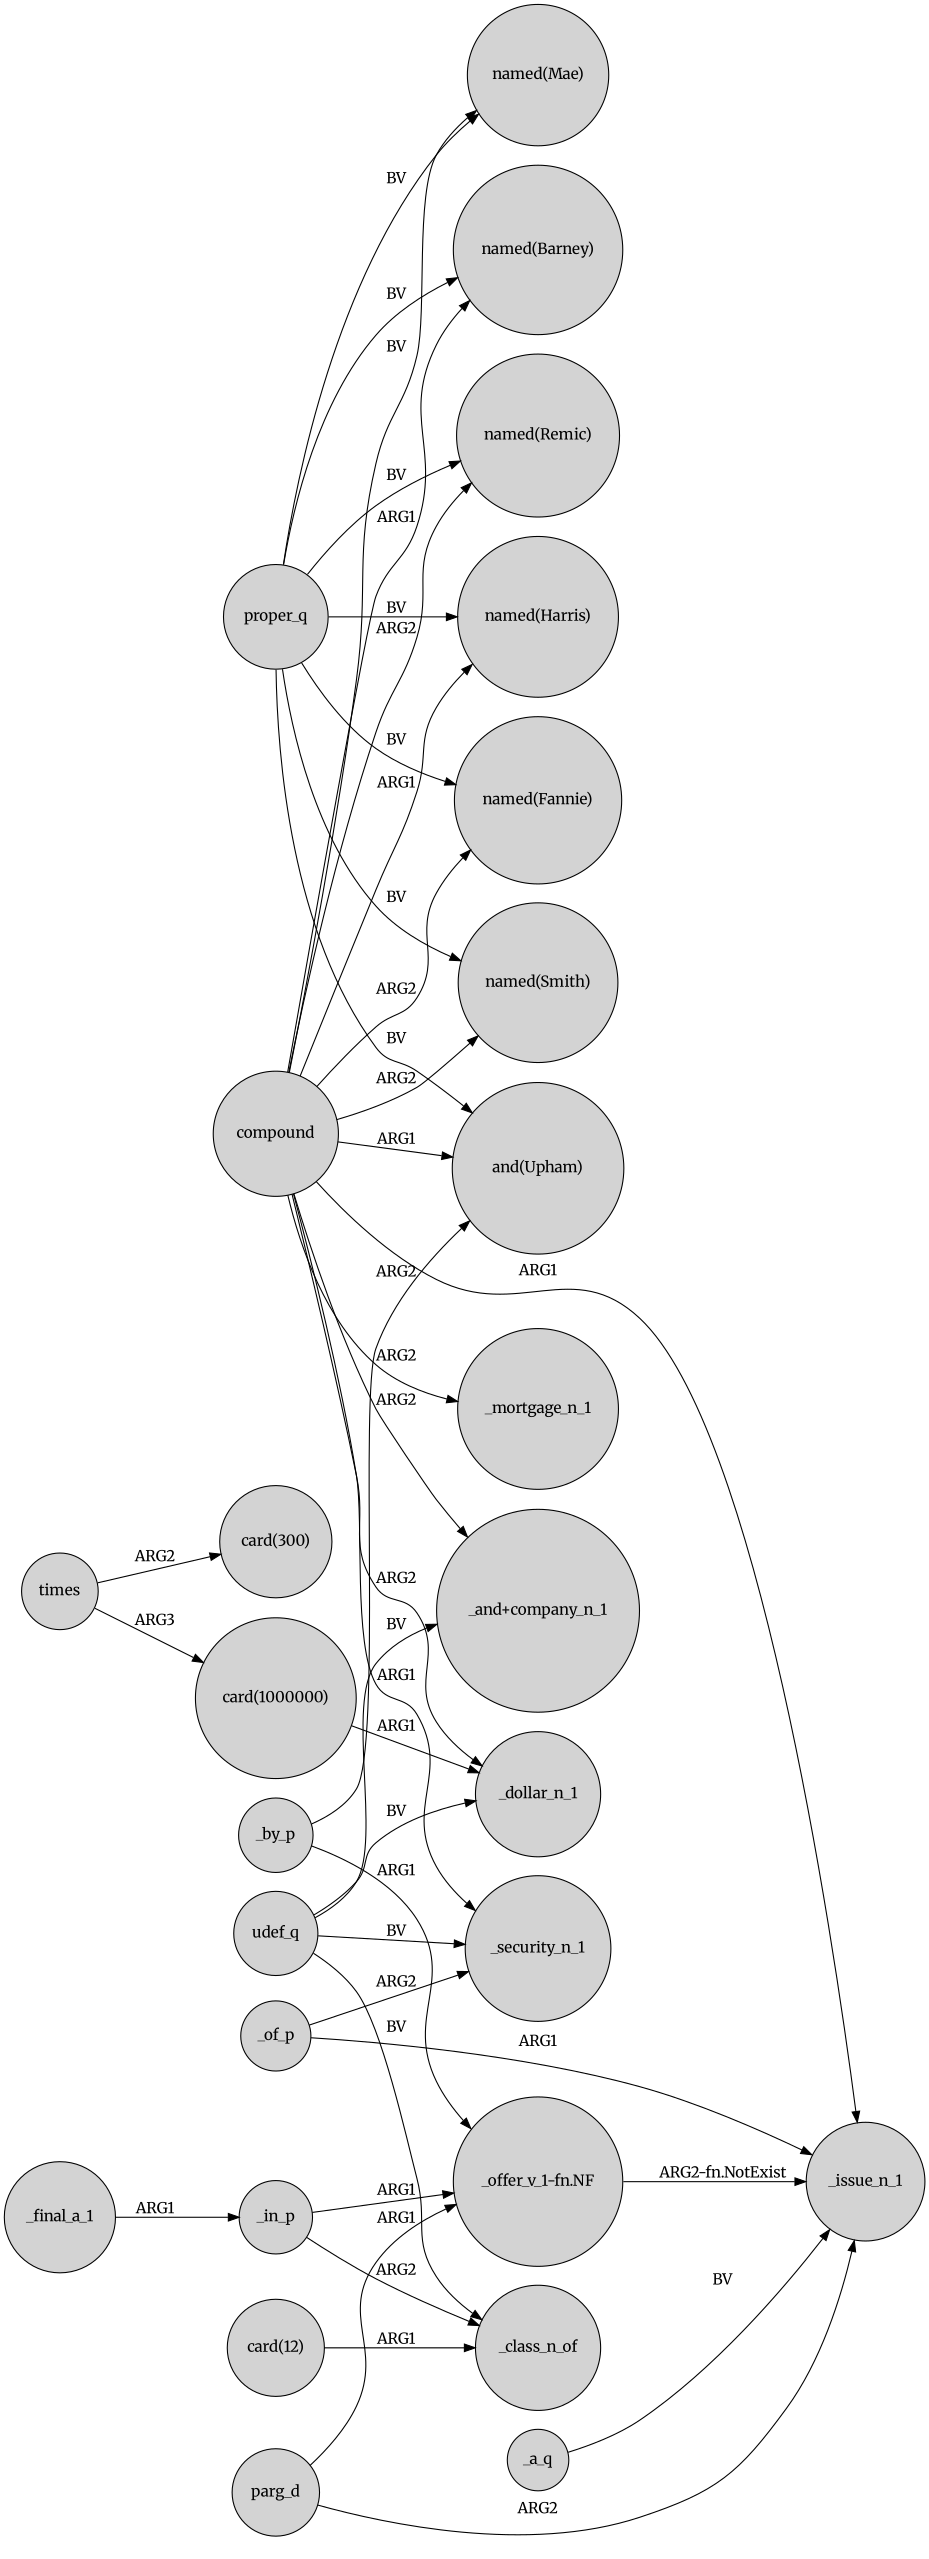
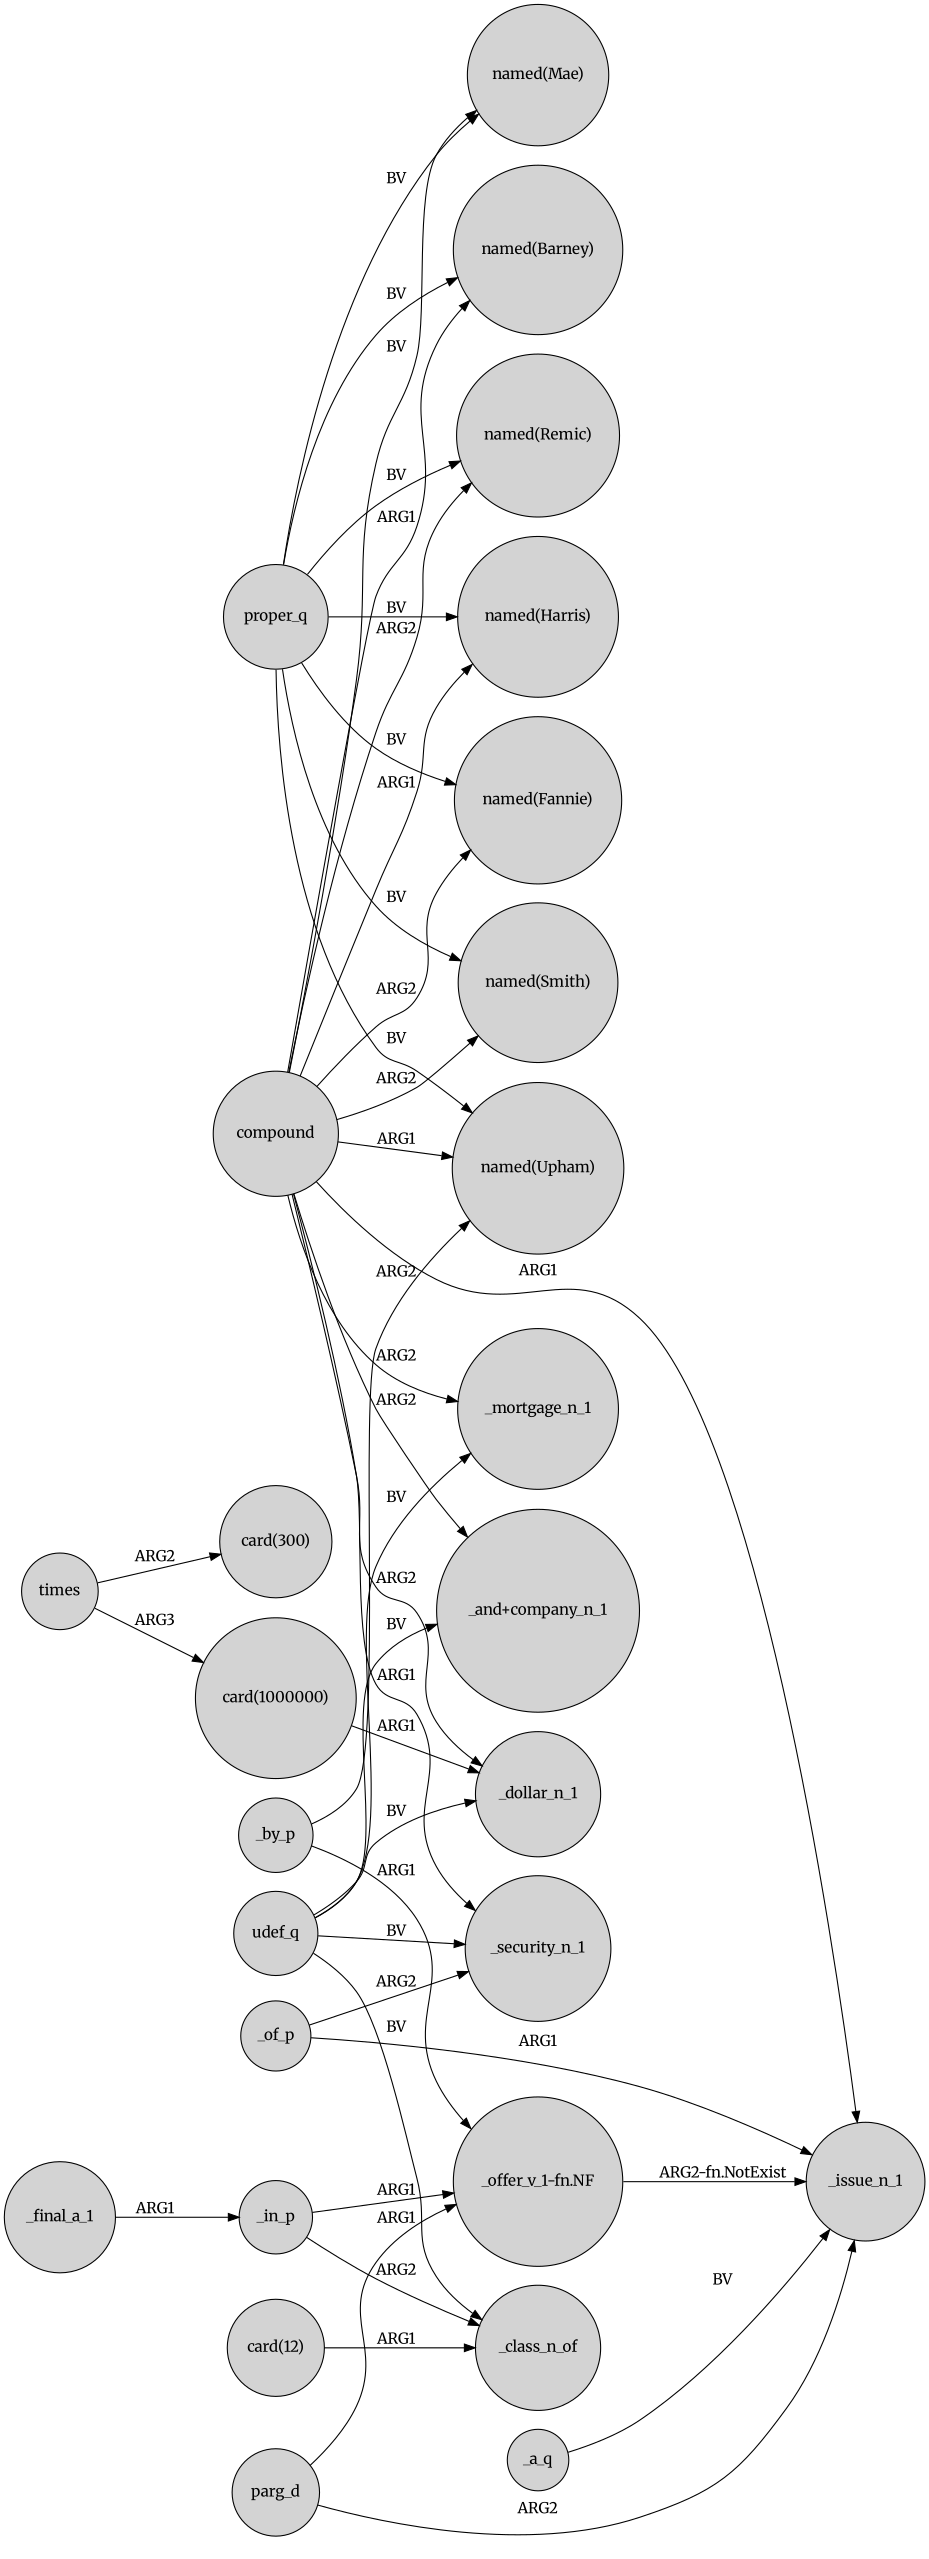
node "and(Upham)": label "and(Upham)" -> "named(Upham)"
edge "udef_q" -> "_mortgage_n_1": added, label "BV"
